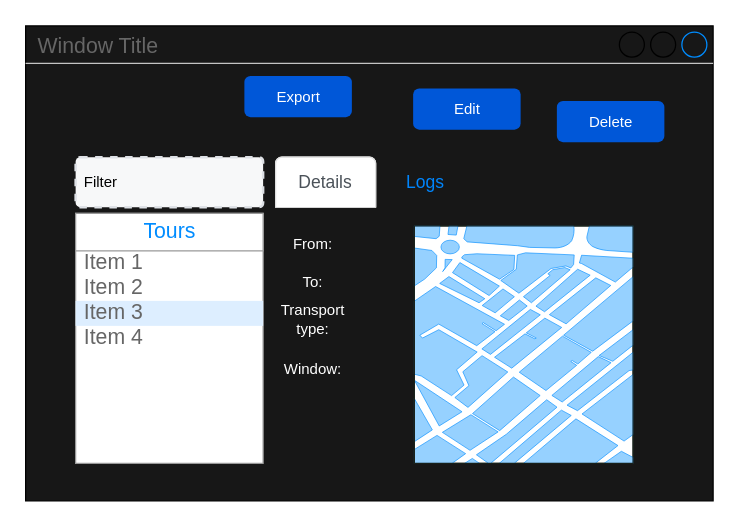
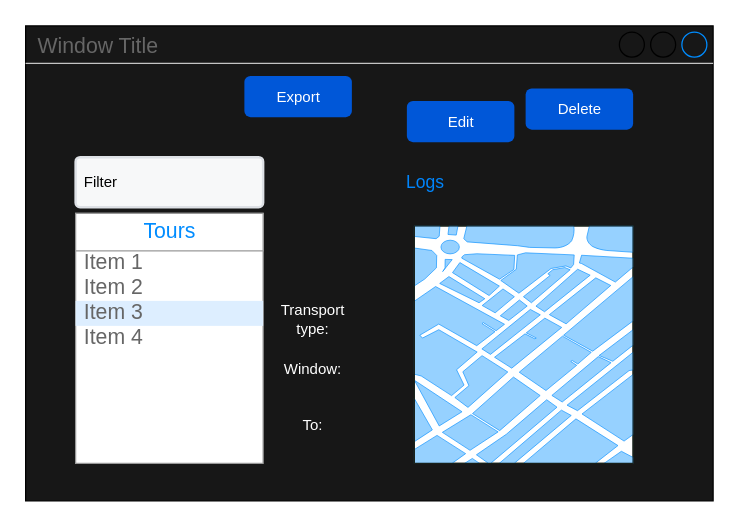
node "Edit": moved (467, 109) -> (461, 121)
node "Delete": moved (611, 121) -> (579, 109)
node "Filter": style dashed -> solid
node "Details": removed
node "From:": removed
node "To:": moved (313, 282) -> (313, 426)
